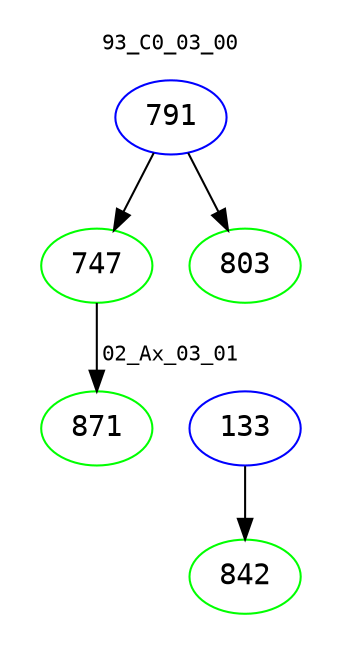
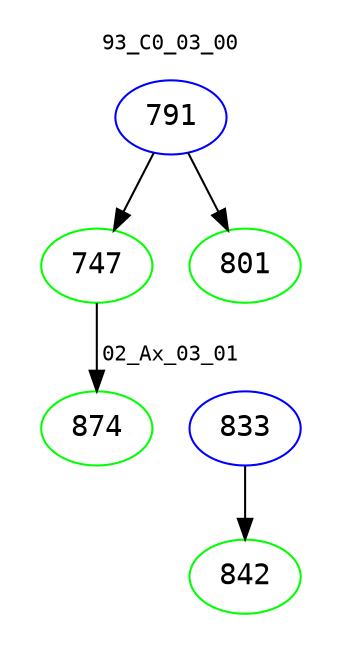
node "803": label "803" -> "801"
node "871": label "871" -> "874"
node "133": label "133" -> "833"
